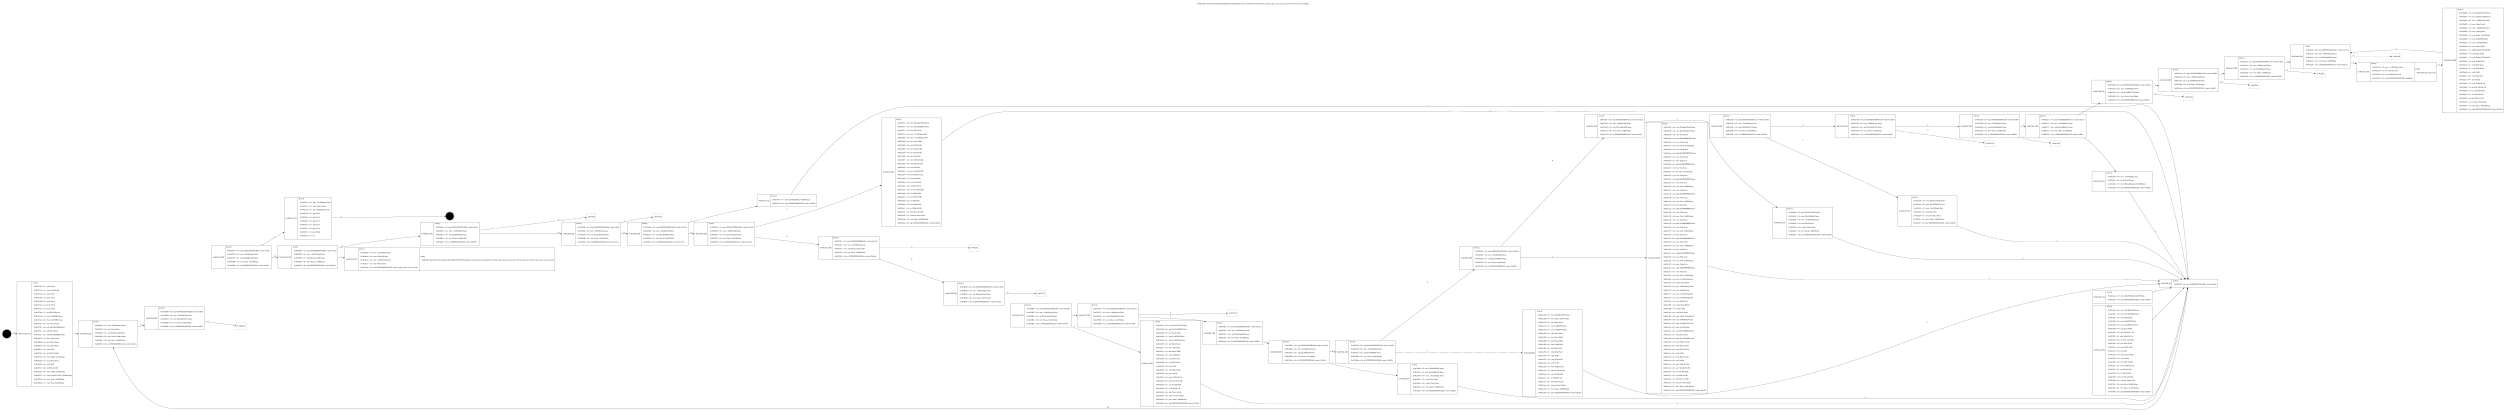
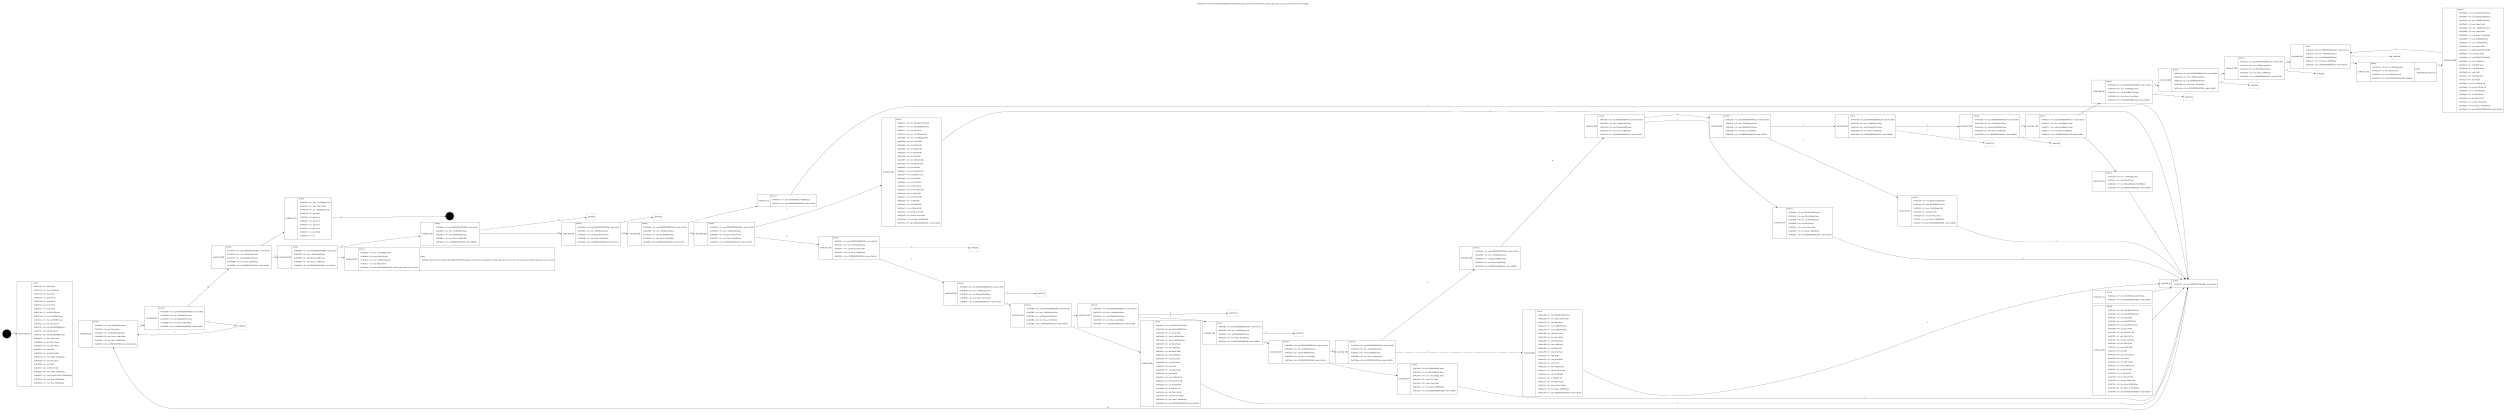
edge "0x4019fc [28]" -> "0x401a18 [28]": added, label "3"
node "0x401bd3 [278]": removed
edge "0x401858 [28]" -> "0x401874 [28]": added, label "12"
edge "0x401938 [28]" -> "0x401954 [28]": added, label "8"
node "0x40215f": added
edge "0x4017d0 [107]" -> "0x40183b [29]": now "0x4020d9" -> "0x40183b [29]"
